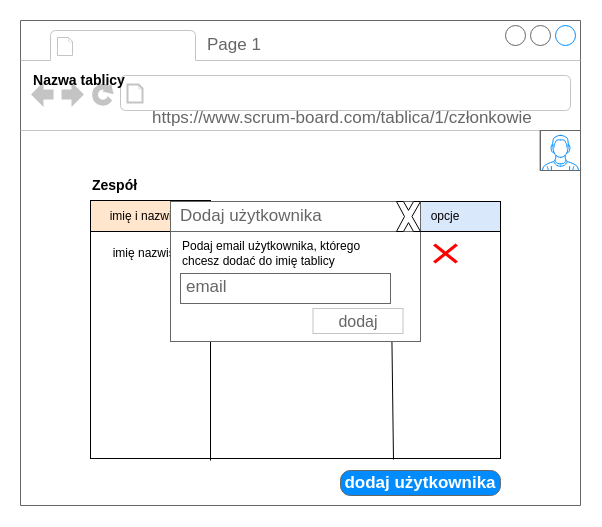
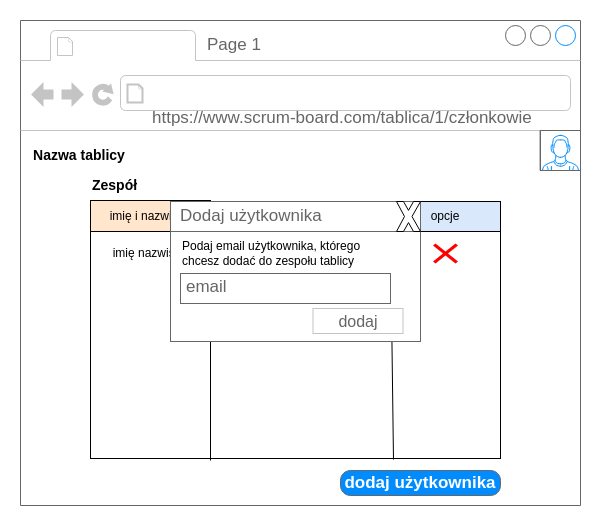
node "Nazwa tablicy": moved (80, 81) -> (80, 156)
node "Podaj email użytkownika, którego chcesz dodać do imię tablicy": label "Podaj email użytkownika, którego chcesz dodać do imię tablicy" -> "Podaj email użytkownika, którego chcesz dodać do zespołu tablicy"
